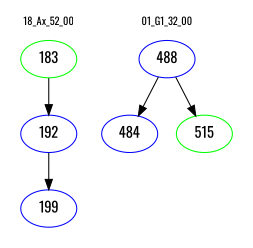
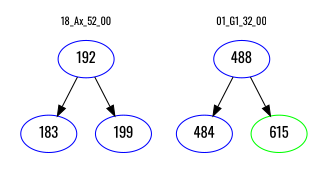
node "183": color green -> blue
edge "183" -> "192": reversed
node "515": label "515" -> "615"
